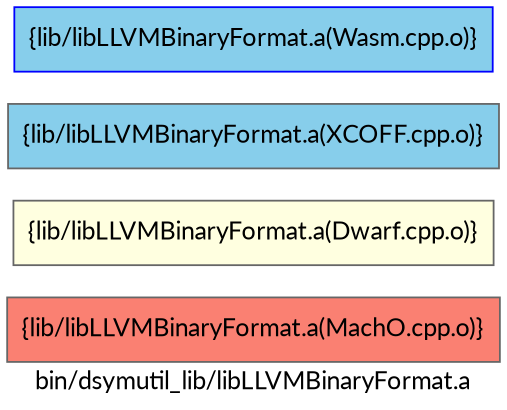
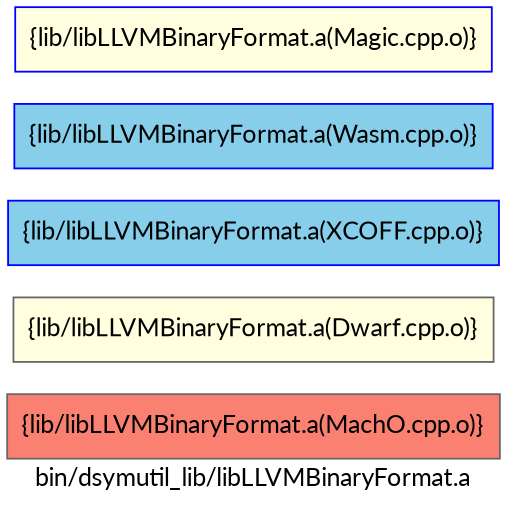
node "{lib/libLLVMBinaryFormat.a(Magic.cpp.o)}": added
node "{lib/libLLVMBinaryFormat.a(XCOFF.cpp.o)}": color gray40 -> blue
